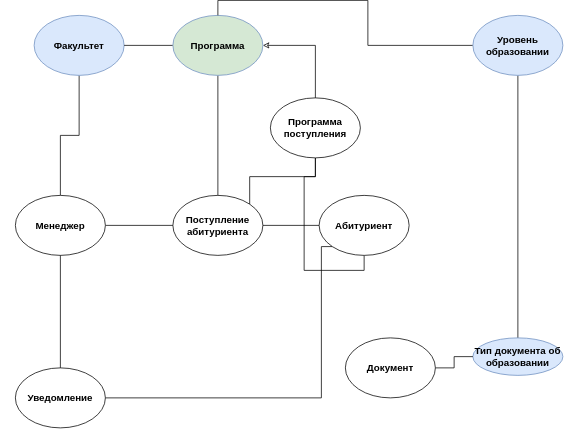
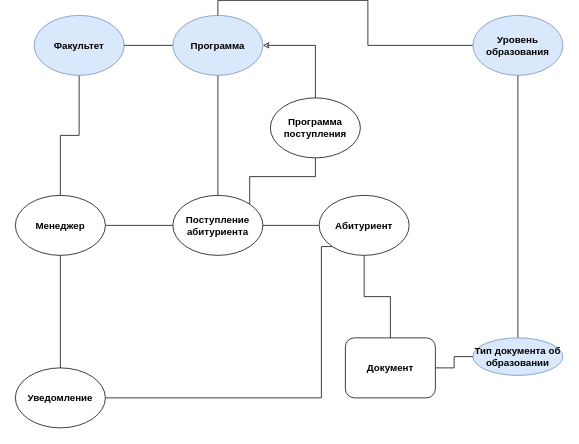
node "Программа": fillcolor #d5e8d4 -> #dae8fc
node "Уровень образовании": label "Уровень образовании" -> "Уровень образования"
edge "Программа поступления" -- "Абитуриент": now "Документ" -- "Абитуриент"
node "Документ": shape ellipse -> rounded rectangle
